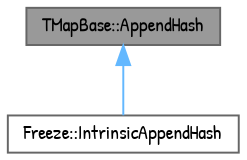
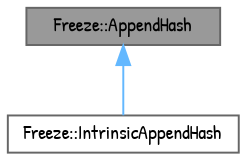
node "TMapBase::AppendHash": label "TMapBase::AppendHash" -> "Freeze::AppendHash"
